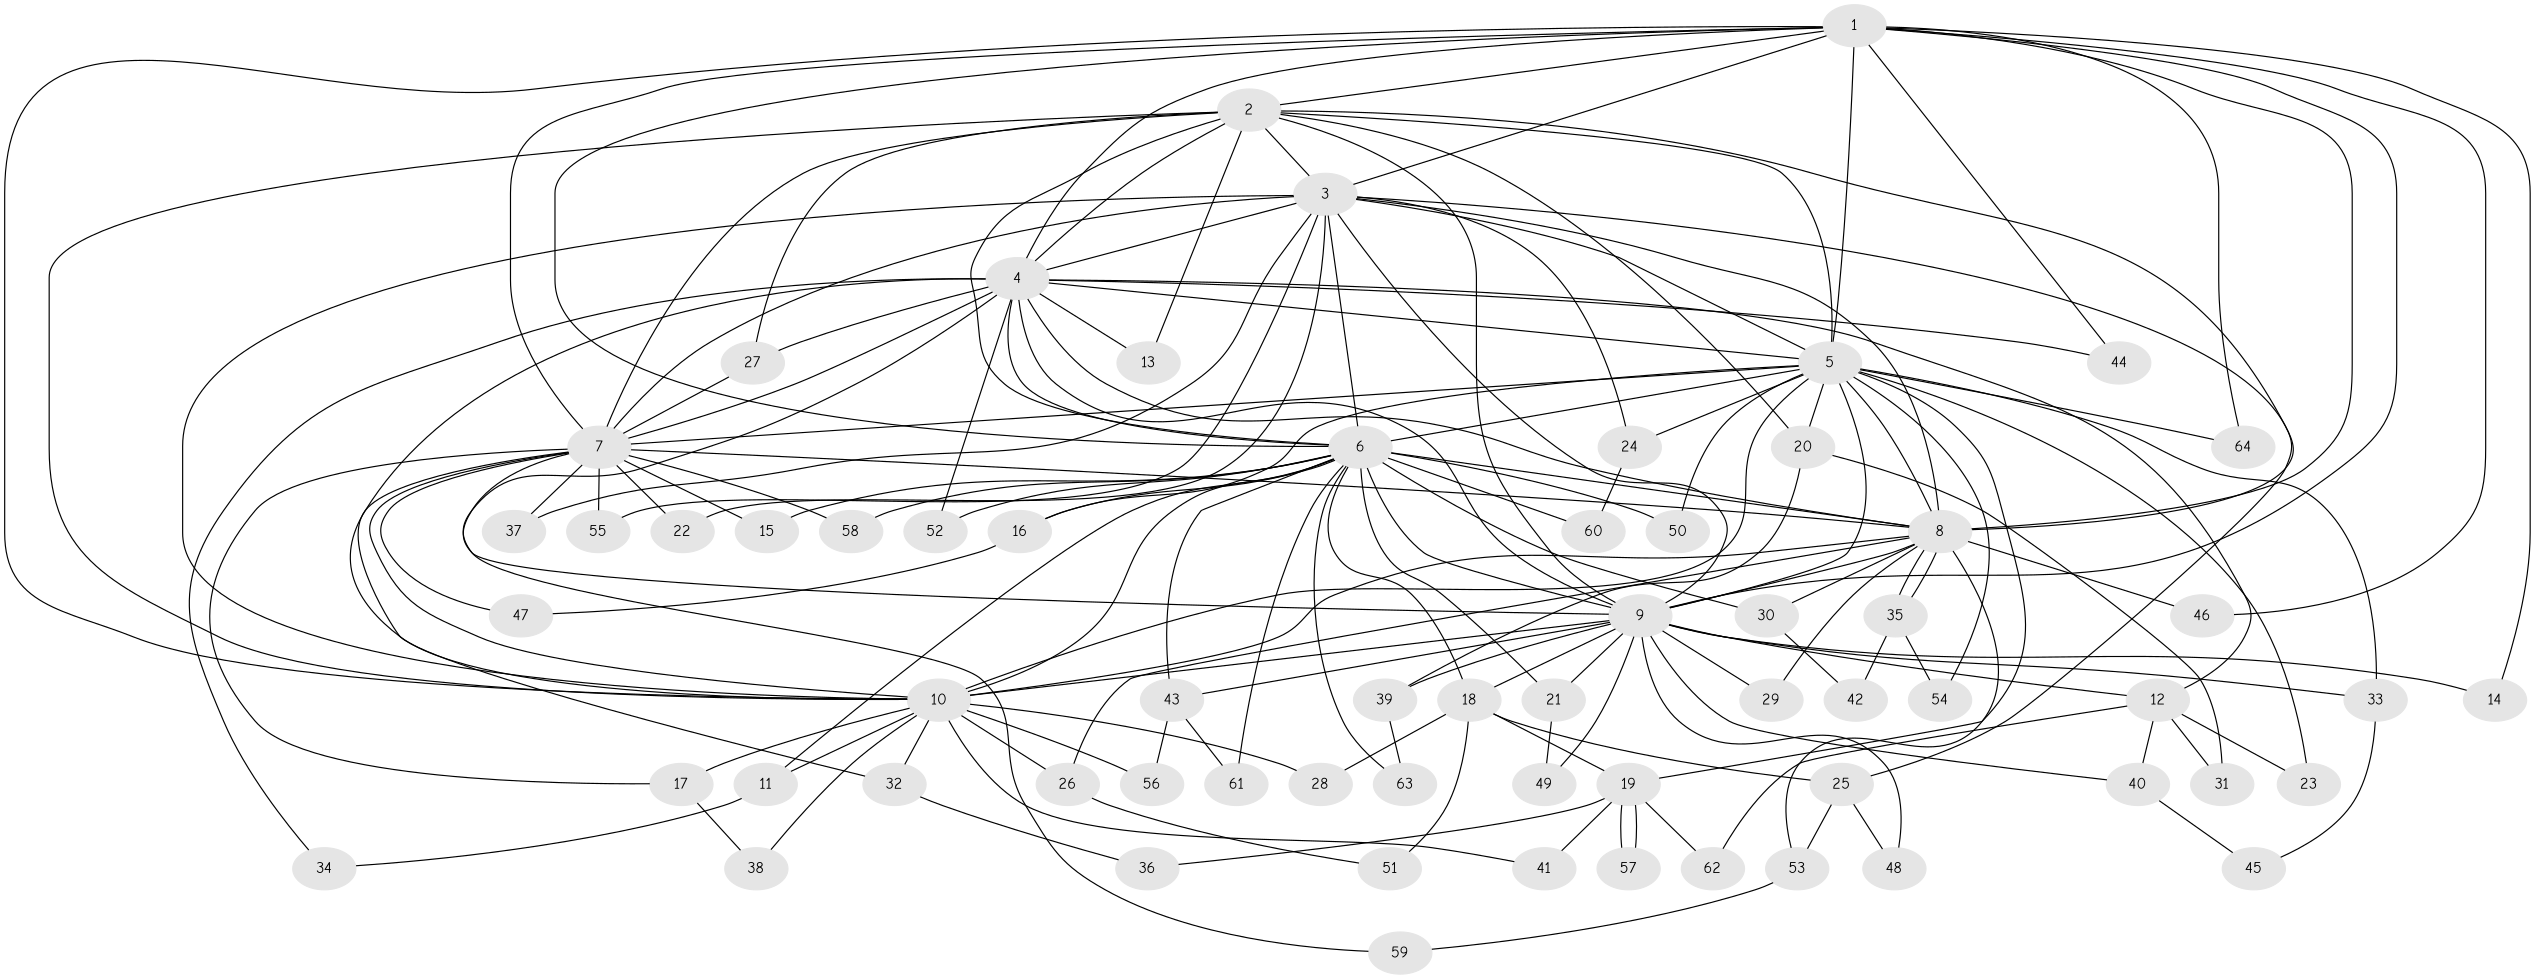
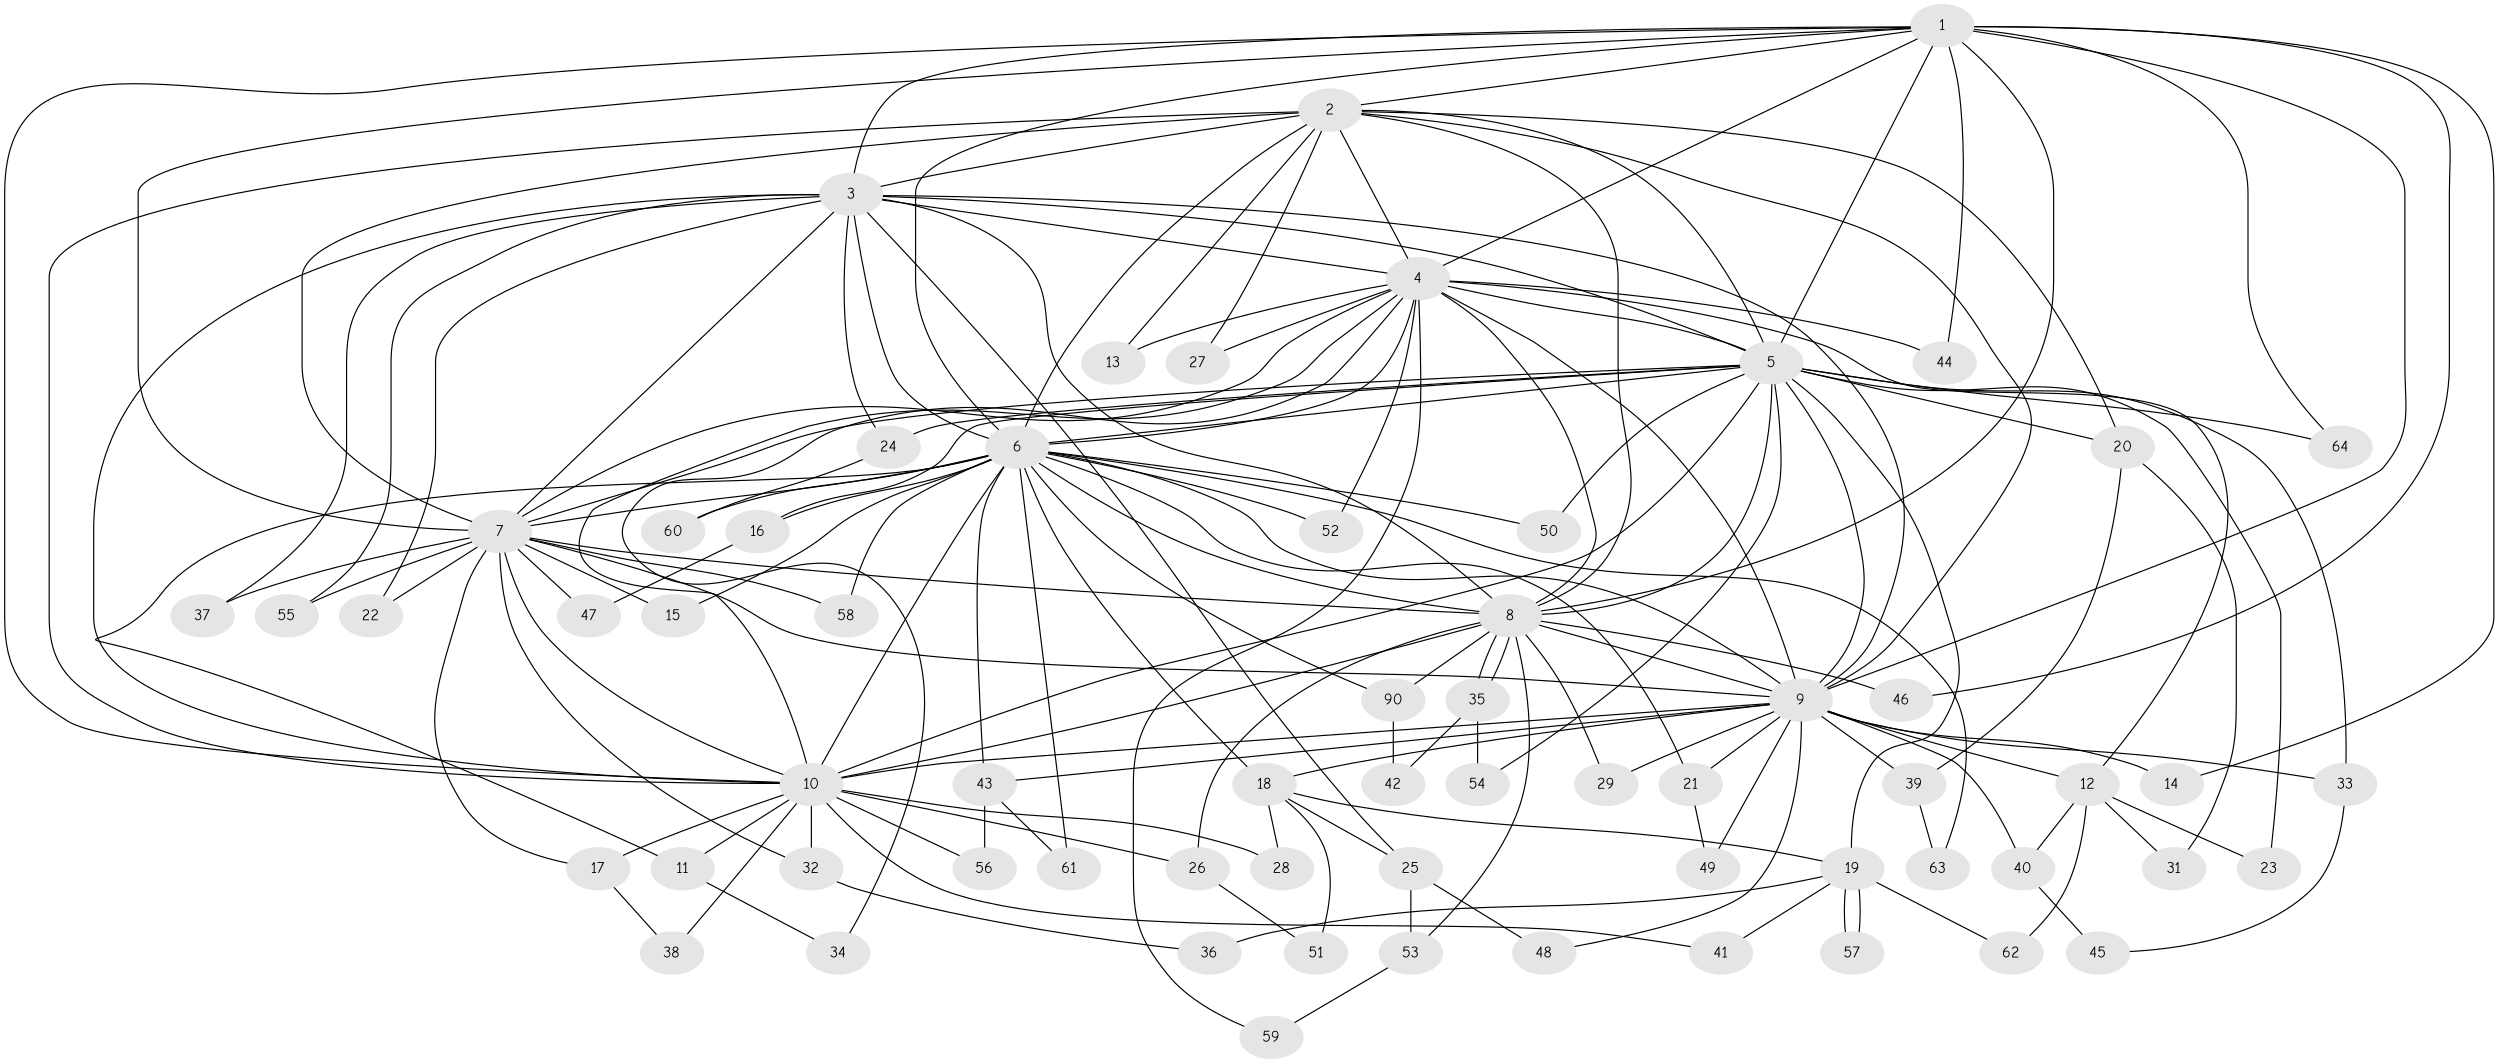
edge "27" -- "7": now "6" -- "7"
node "30": label "30" -> "90"
